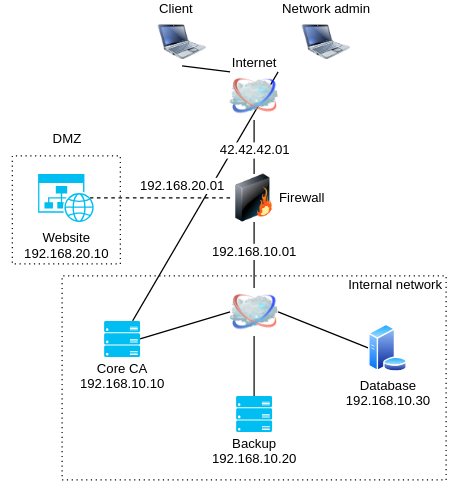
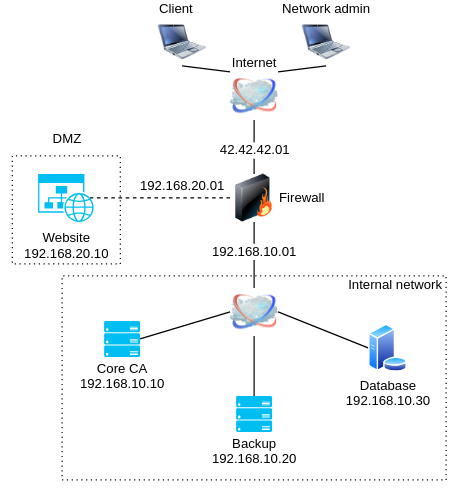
edge "Internet" -- "Core CA 192.168.10.10": now "Internet" -- "Network admin"
